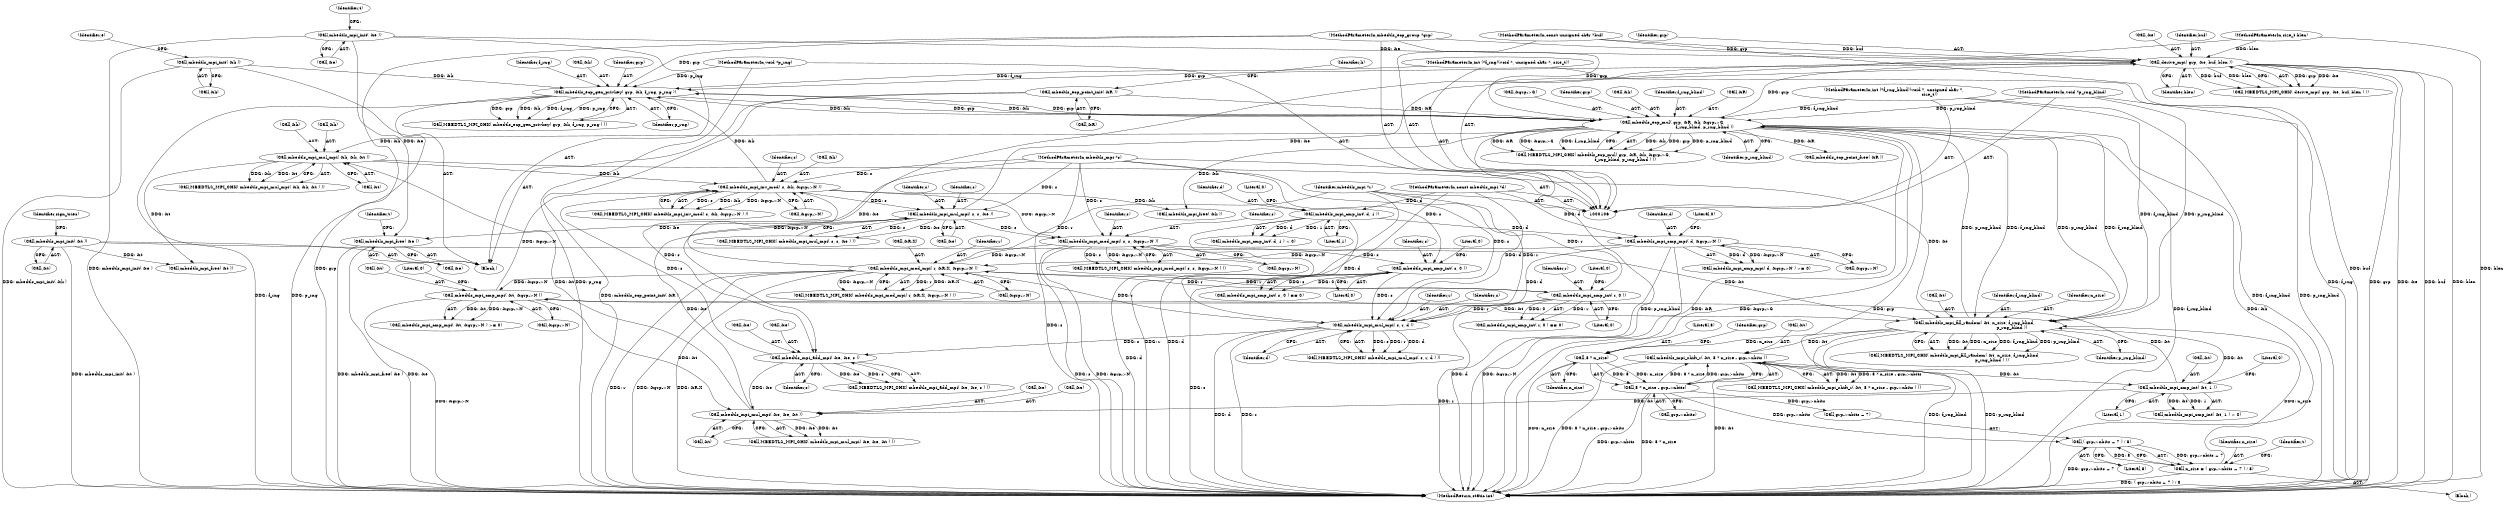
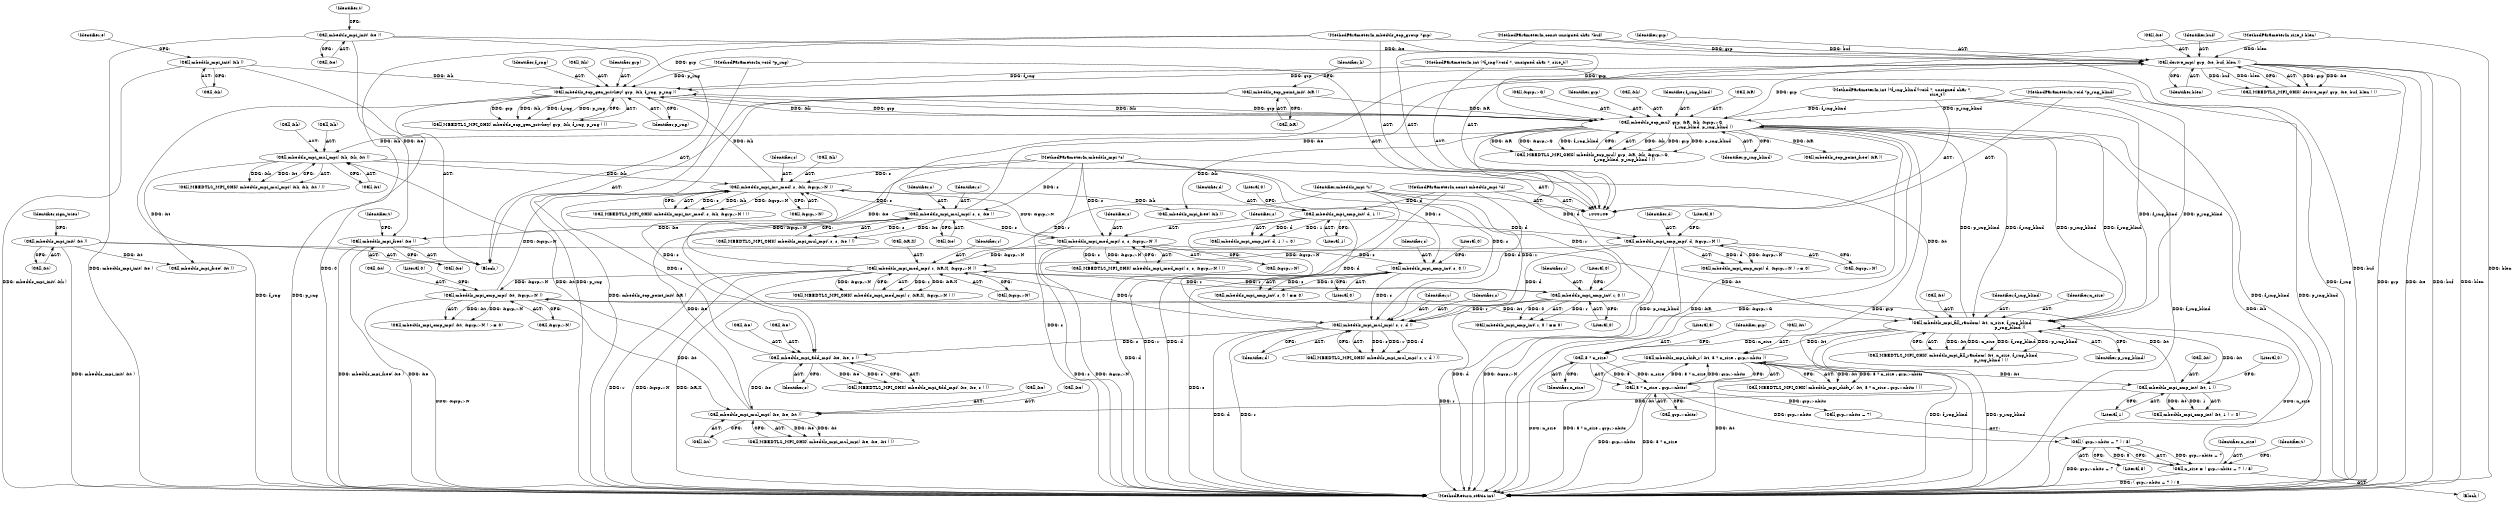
edge "(Call,mbedtls_mpi_inv_mod( s, &k, &grp->N ))" -> "(Call,mbedtls_mpi_mod_mpi( s, s, &grp->N ))": reversed
edge "(MethodParameterIn,mbedtls_ecp_group *grp)" -> "(MethodReturn,static int)": label "DDG: grp" -> "DDG: 0"
